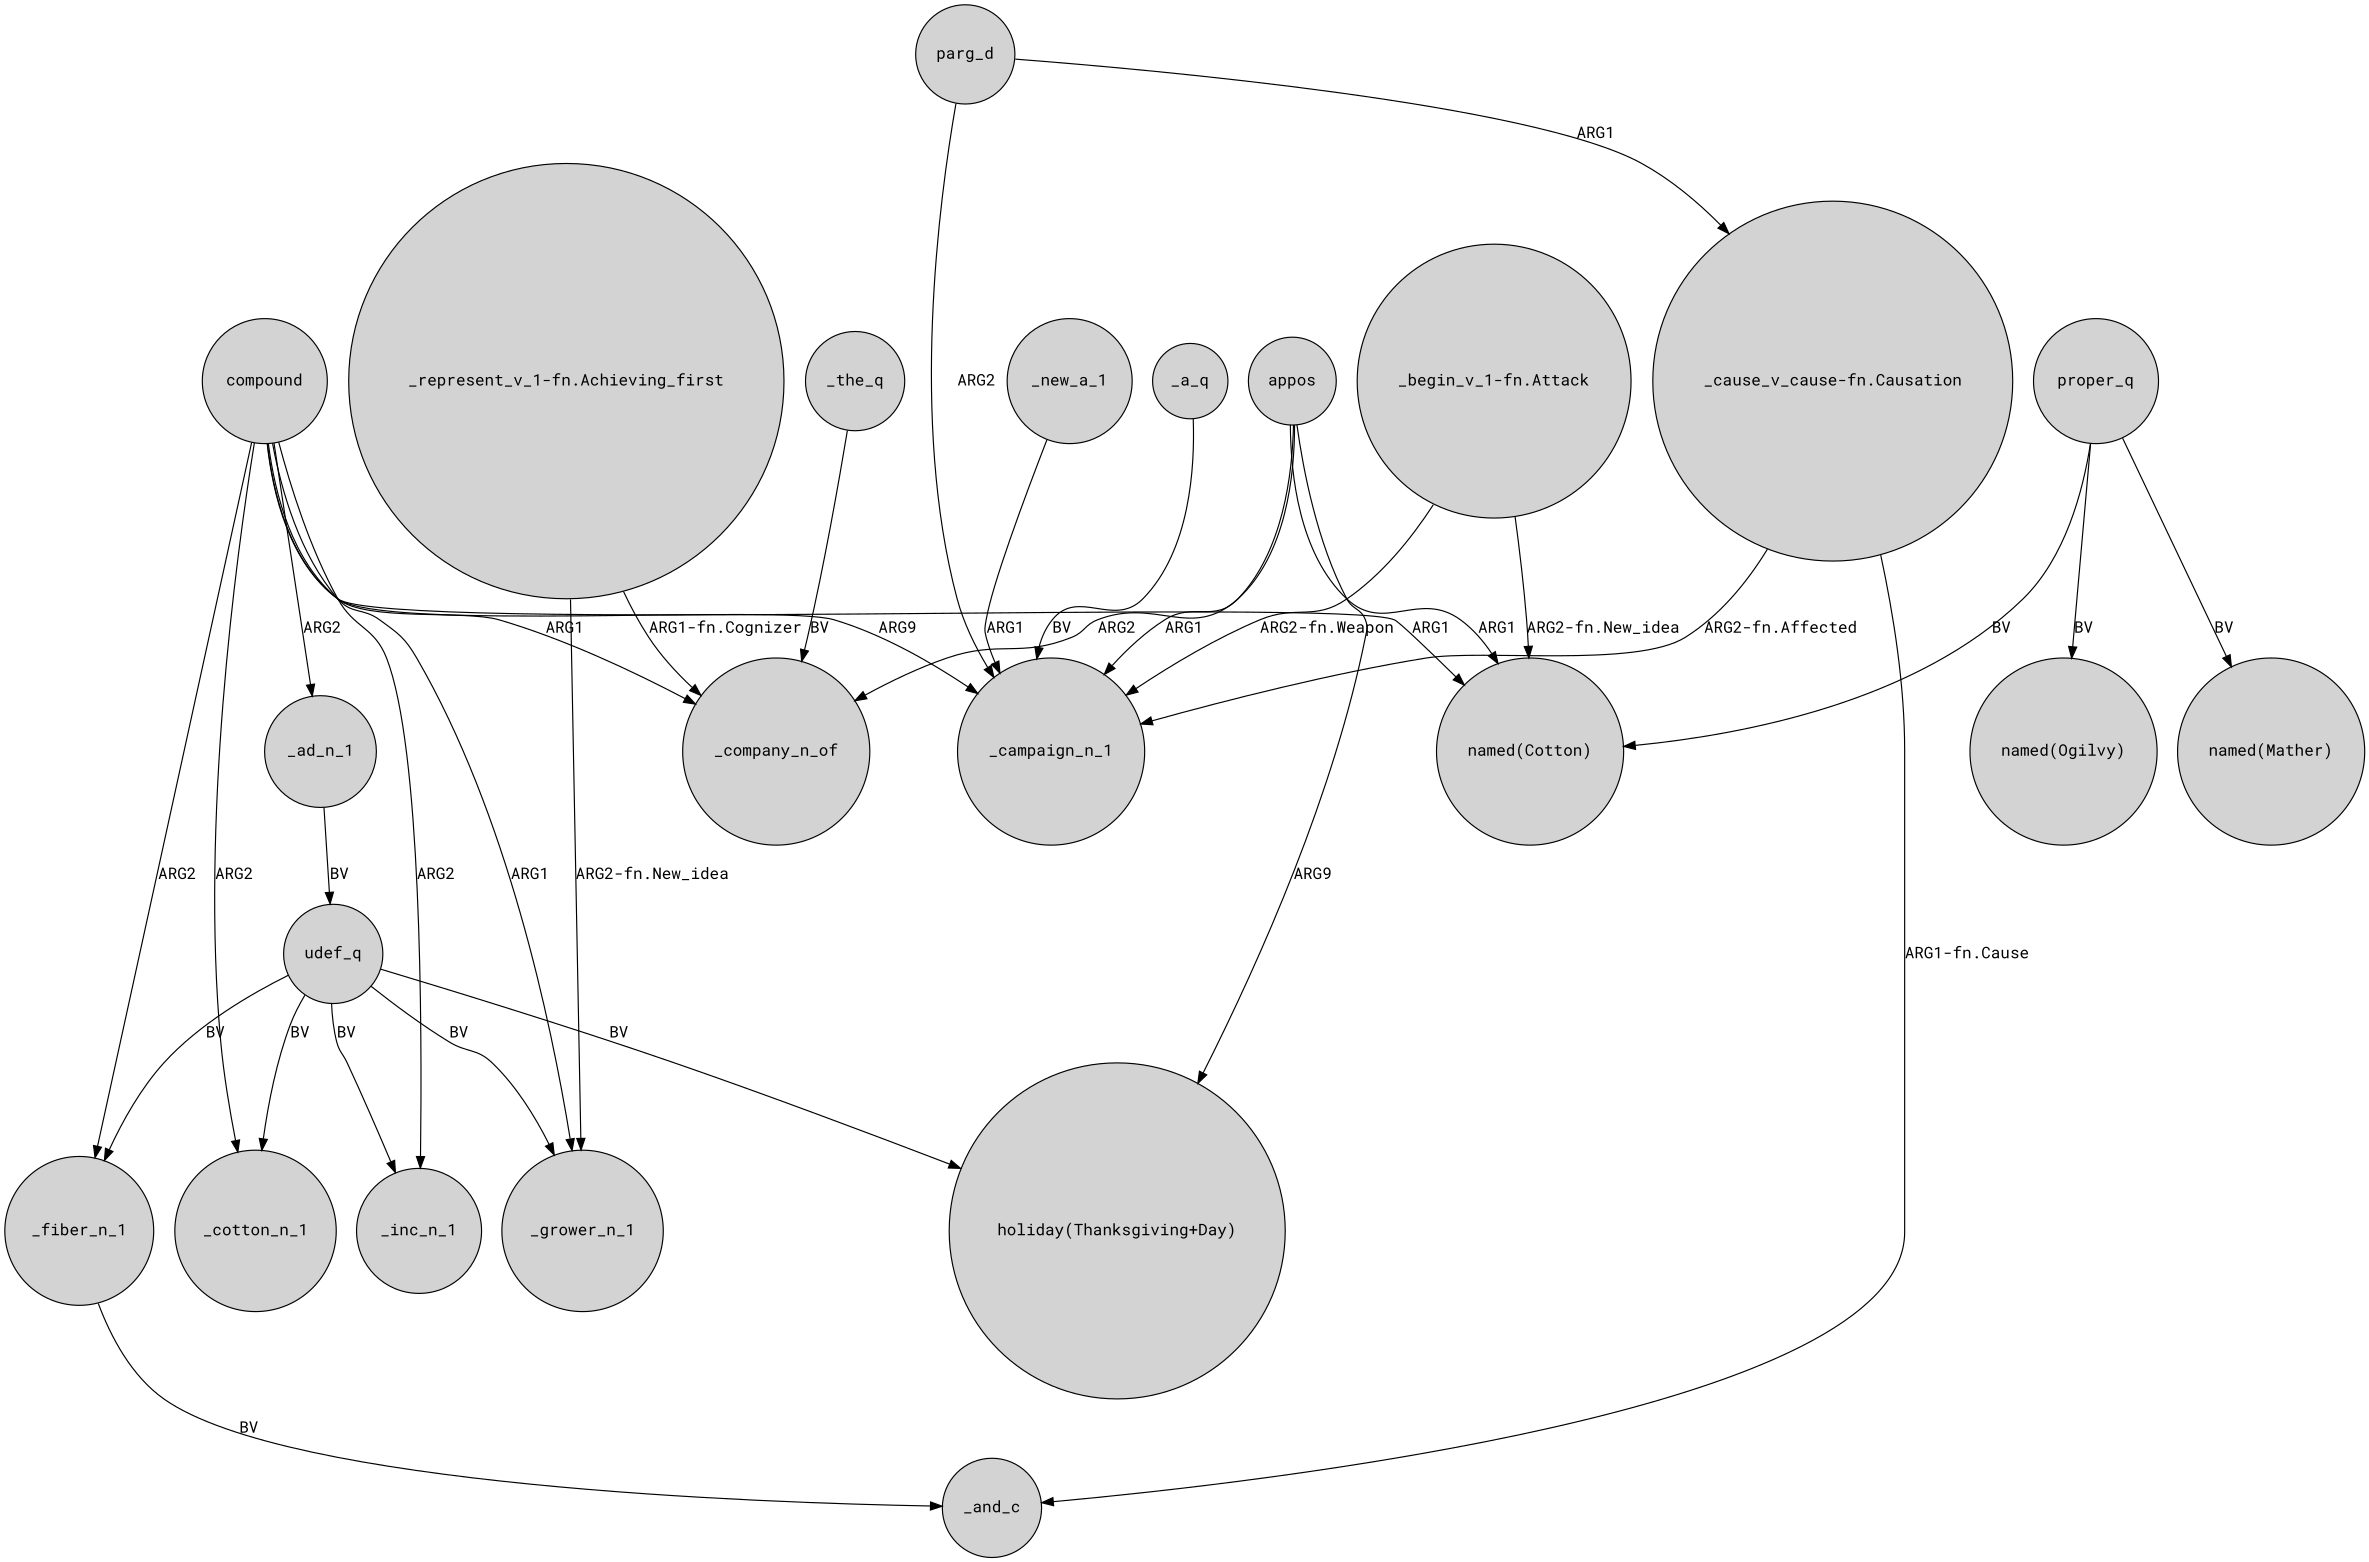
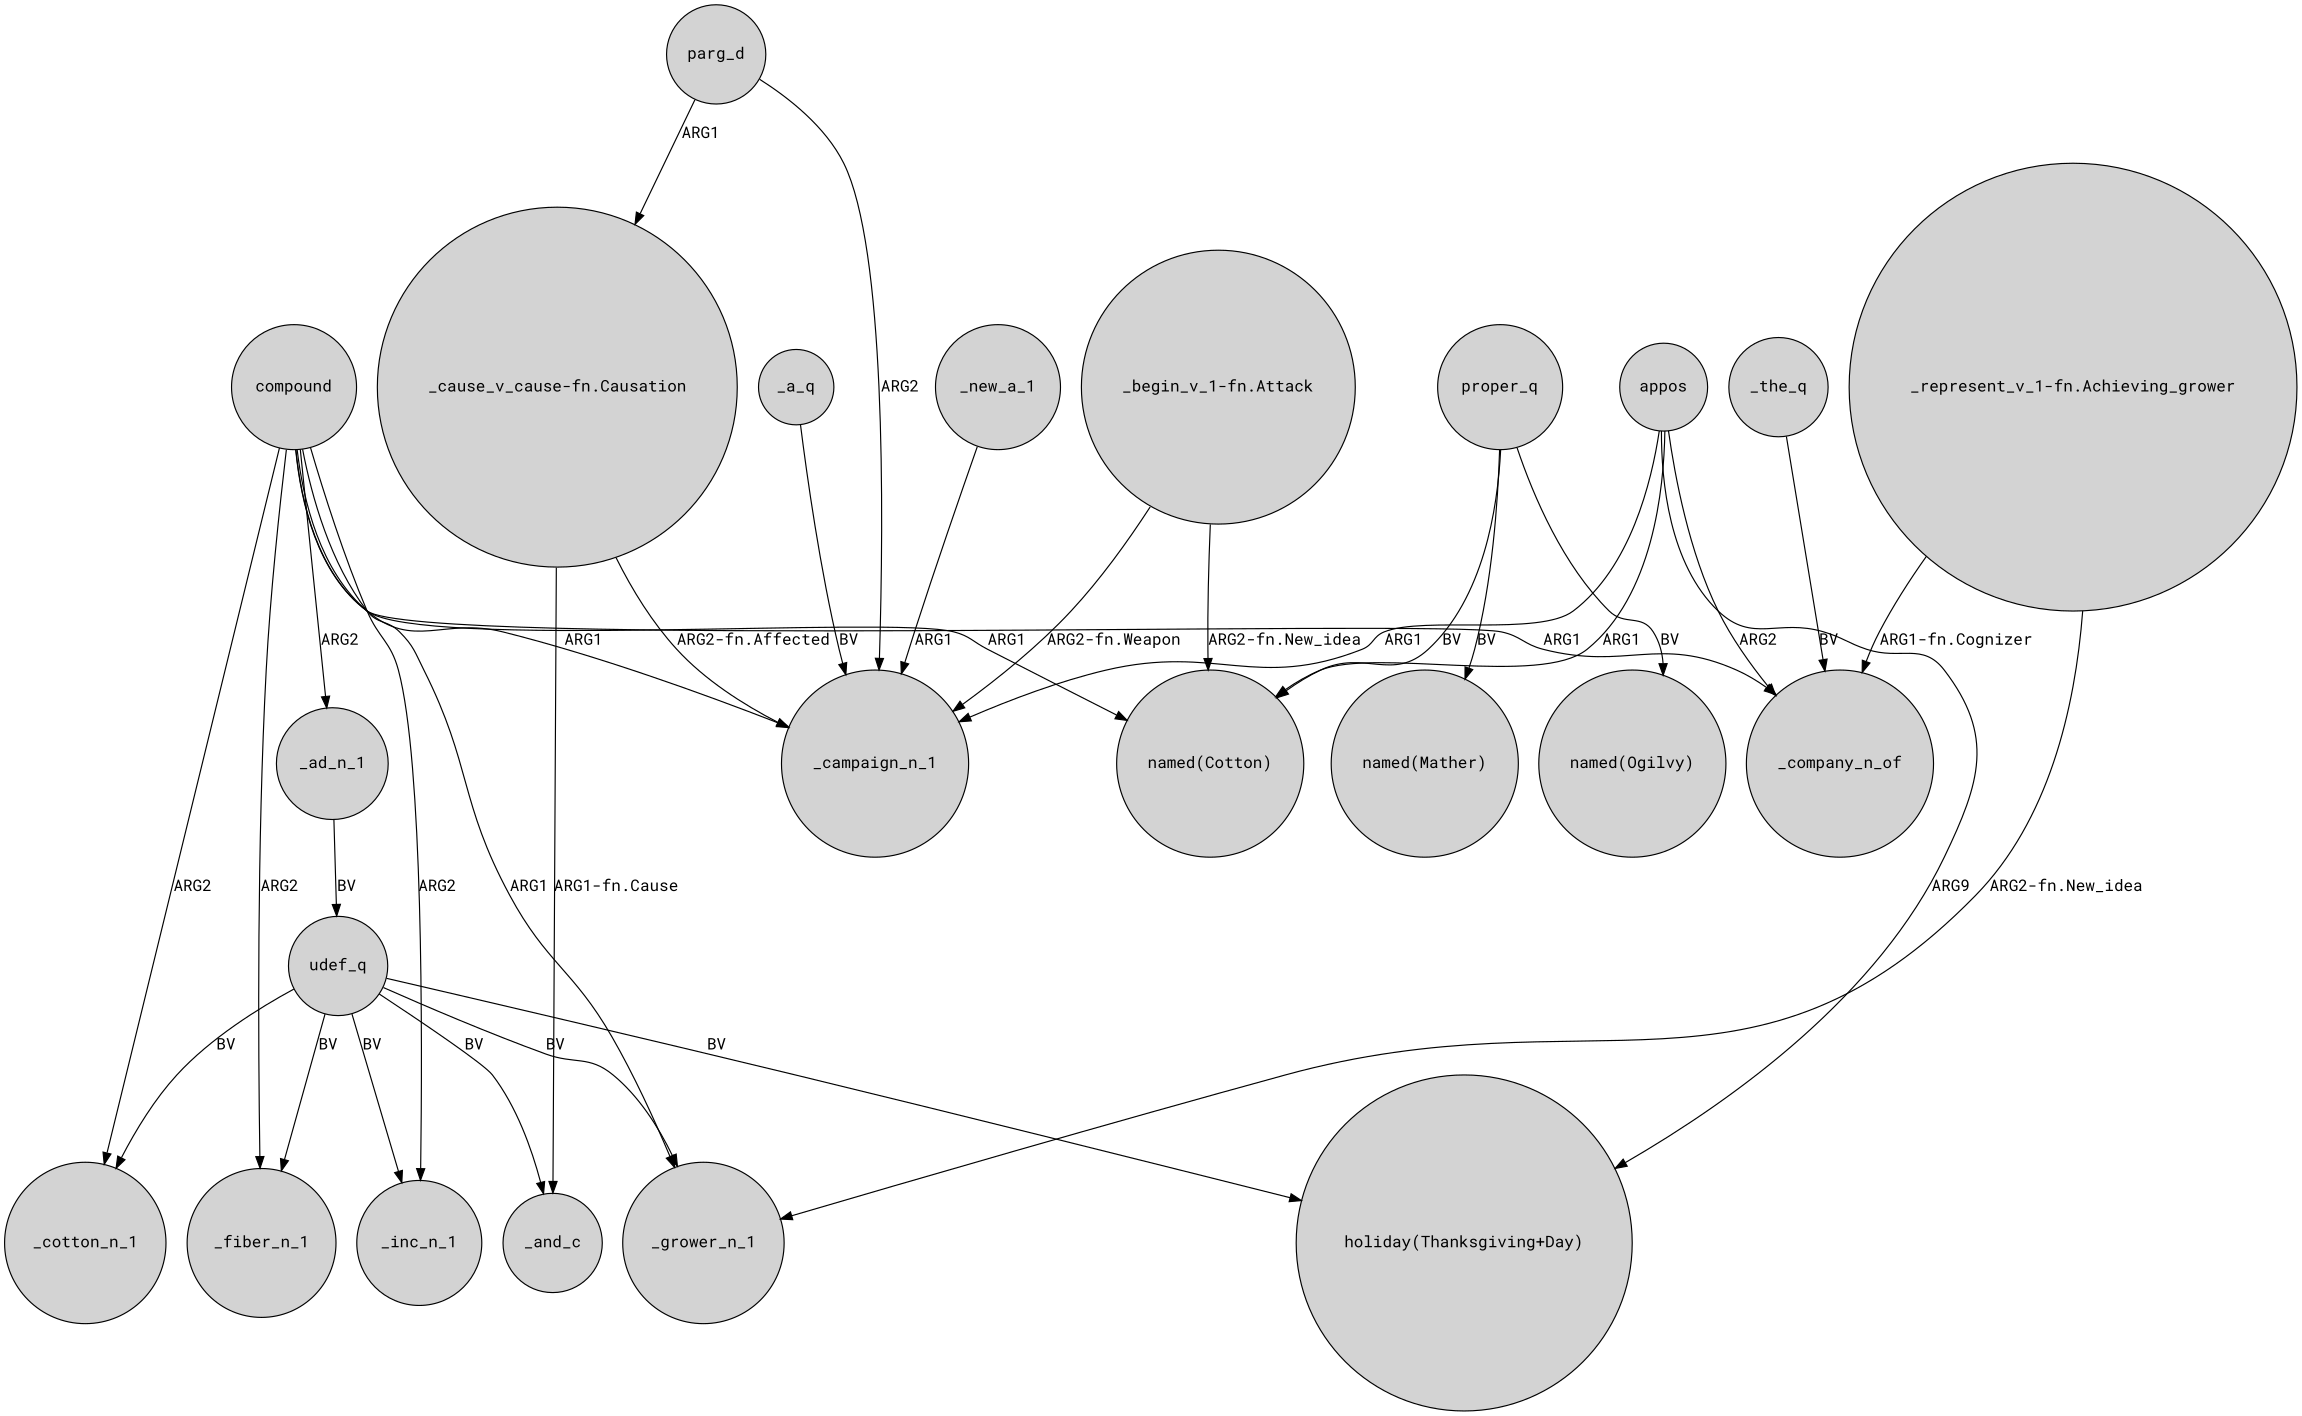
node "_represent_v_1-fn.Achieving_first": label "_represent_v_1-fn.Achieving_first" -> "_represent_v_1-fn.Achieving_grower"
edge "compound" -> "_campaign_n_1": label "ARG9" -> "ARG1"
edge "_fiber_n_1" -> "_and_c": now "udef_q" -> "_and_c"
